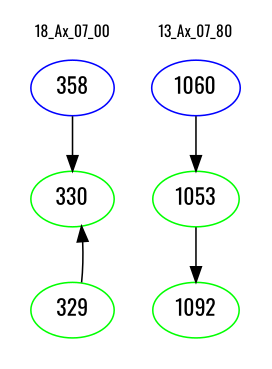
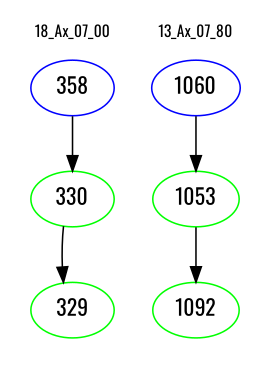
edge "329" -> "330": reversed
